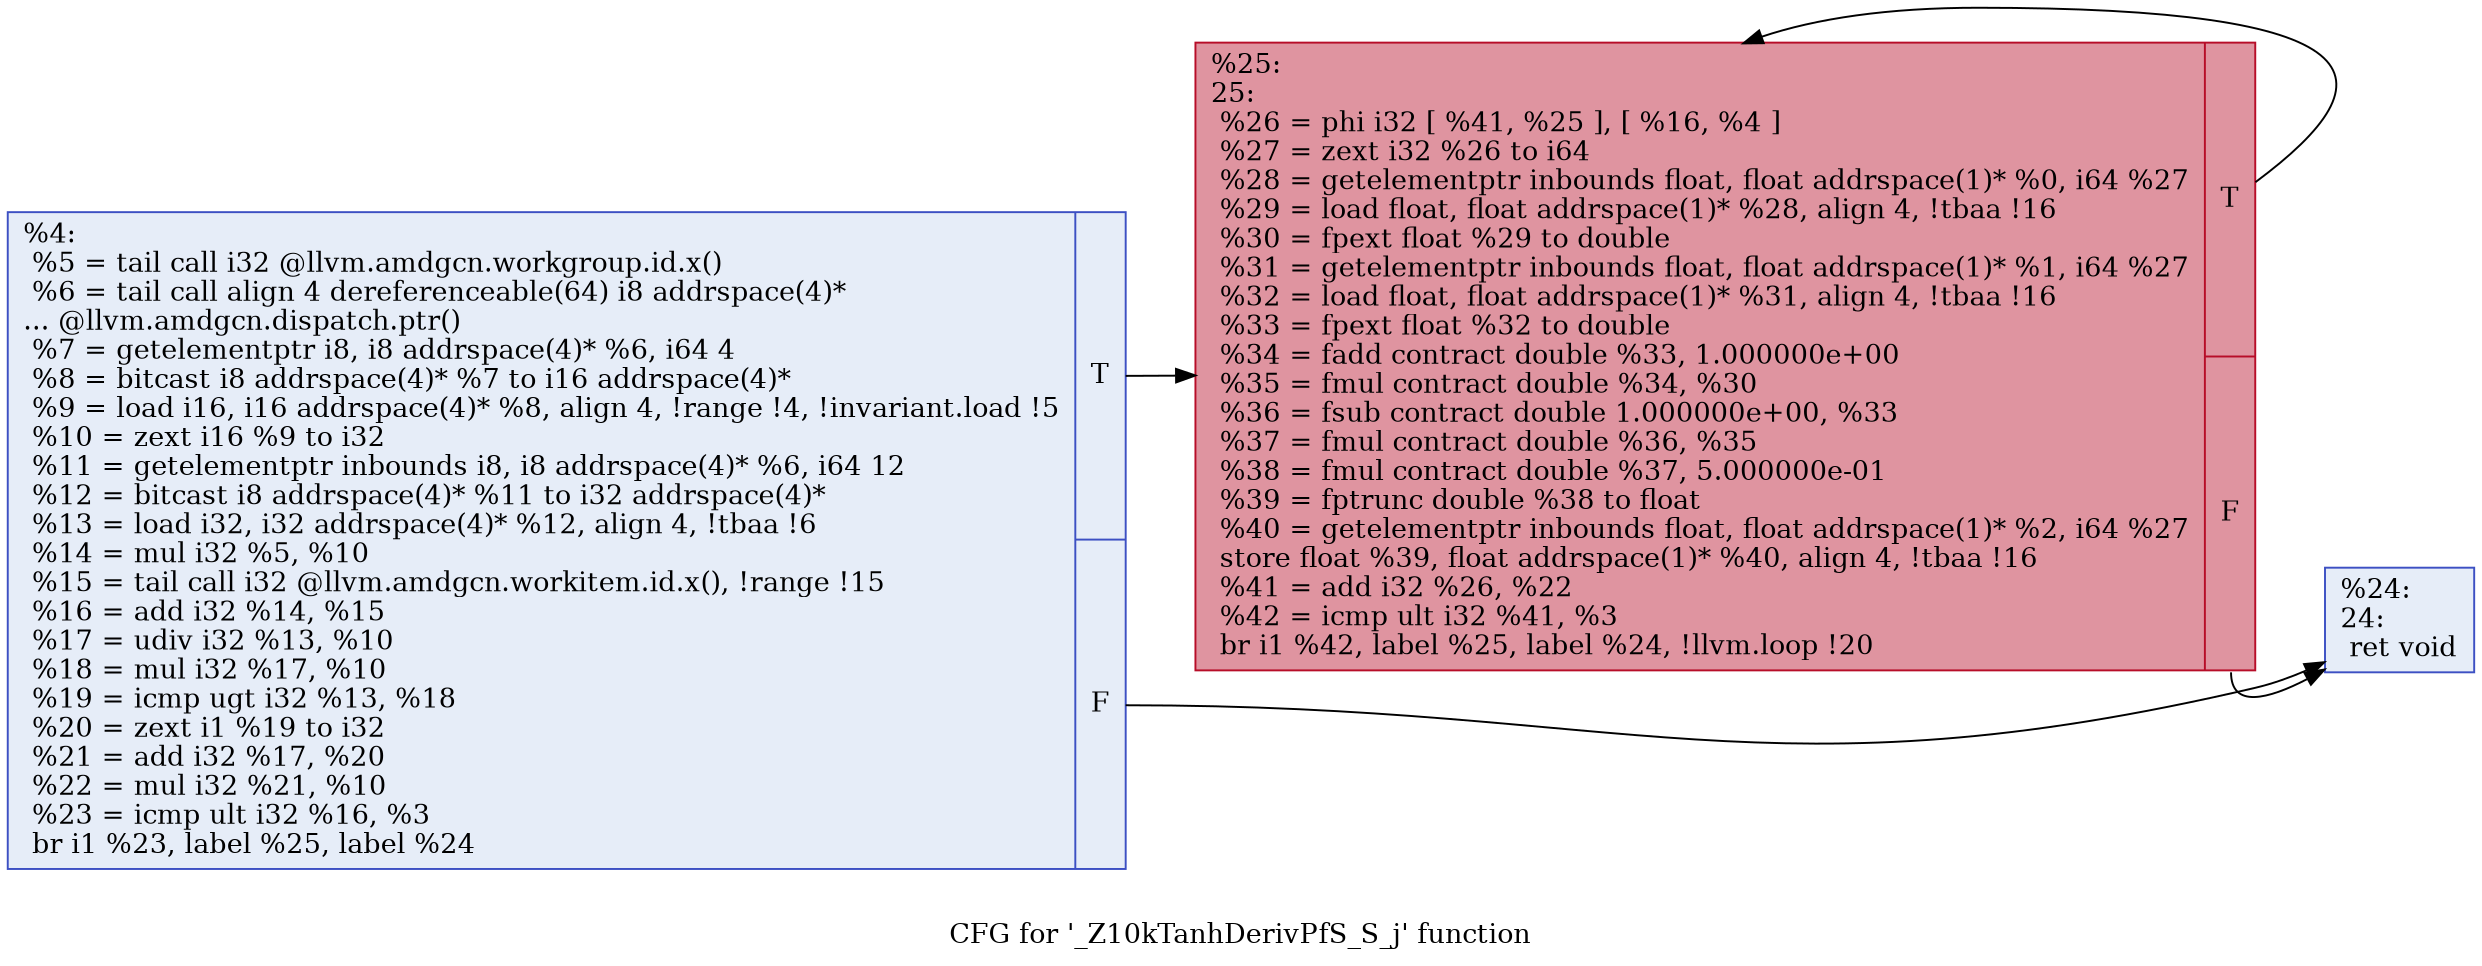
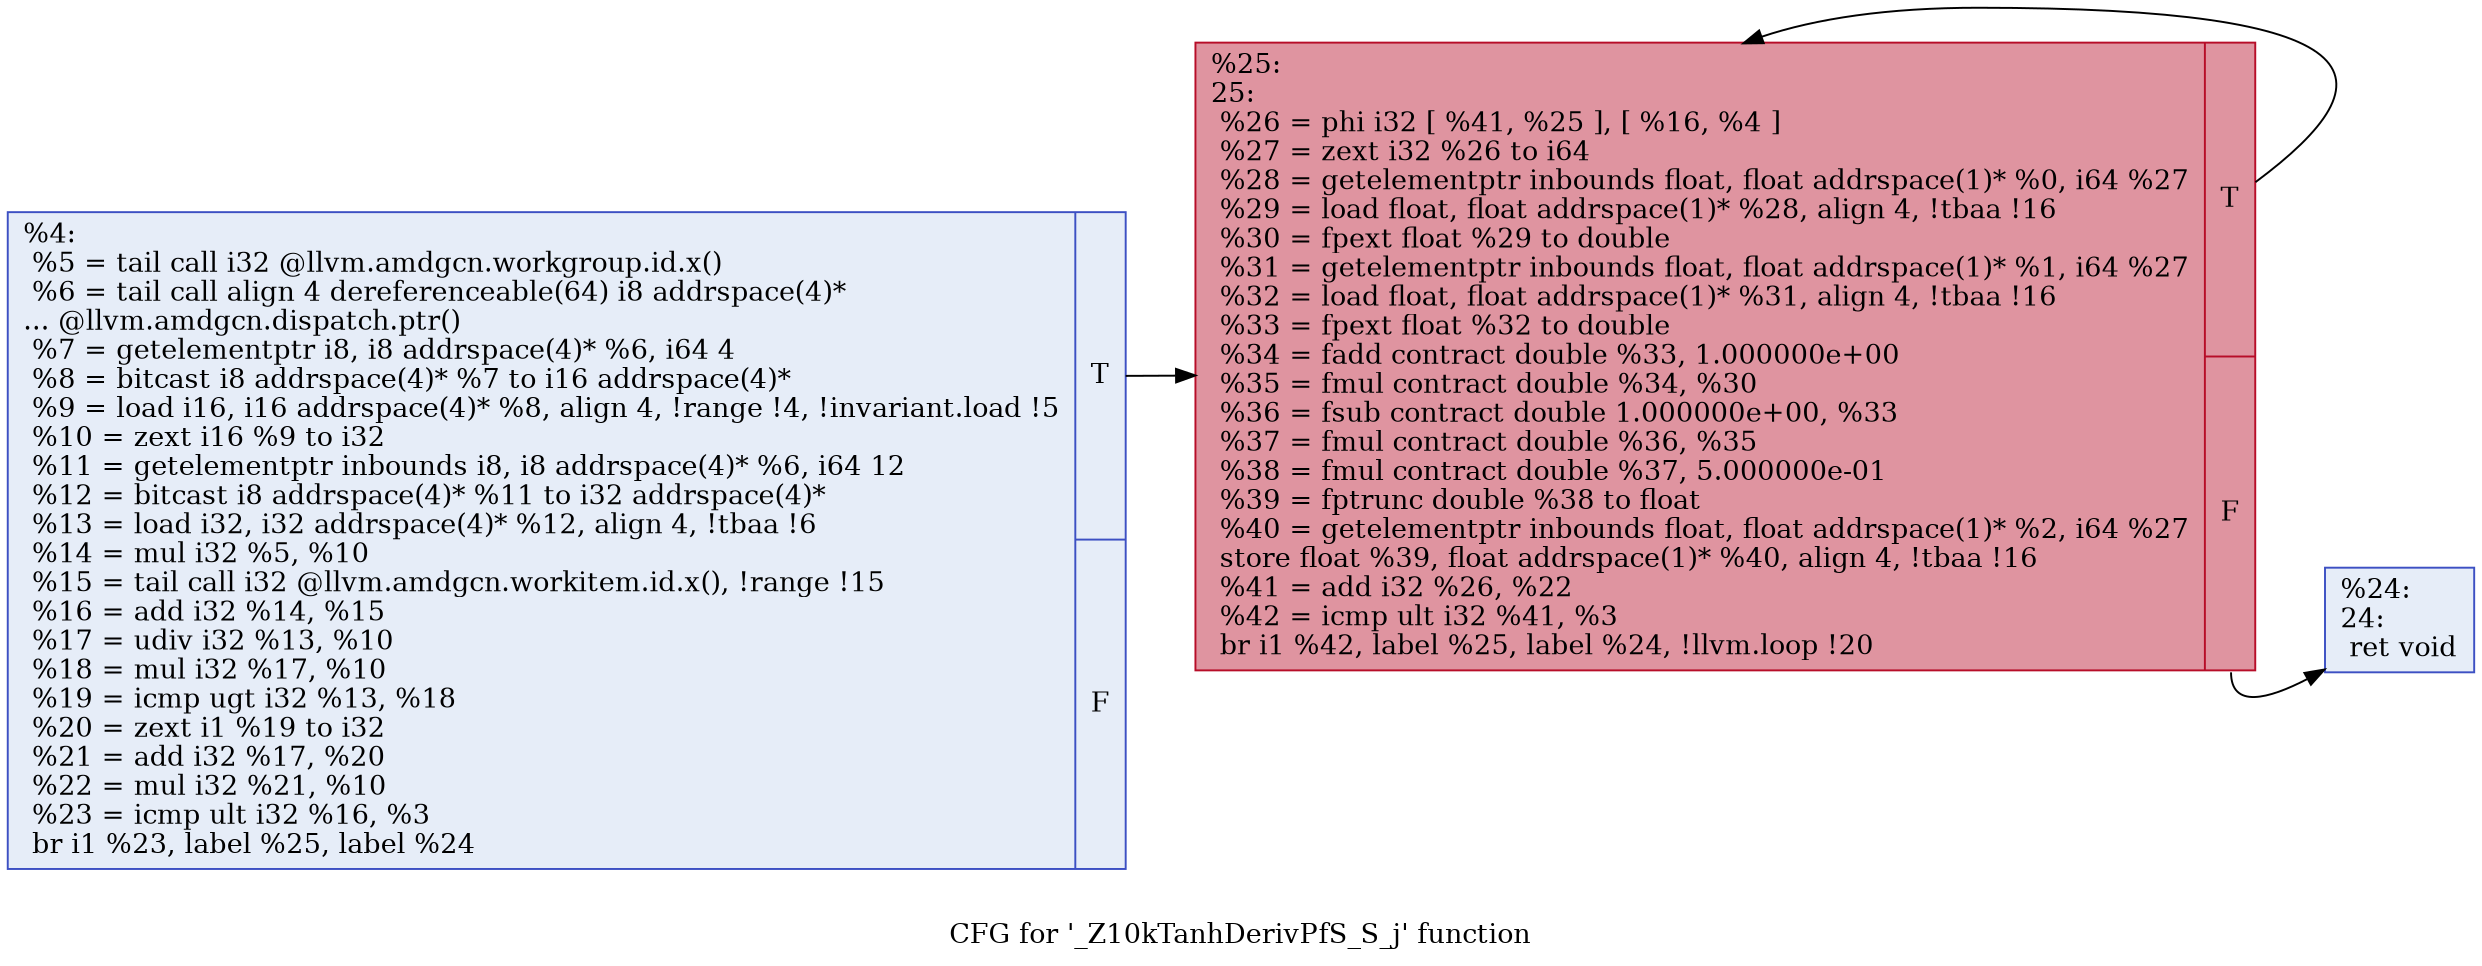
edge "%4:" -> "%24:": removed
